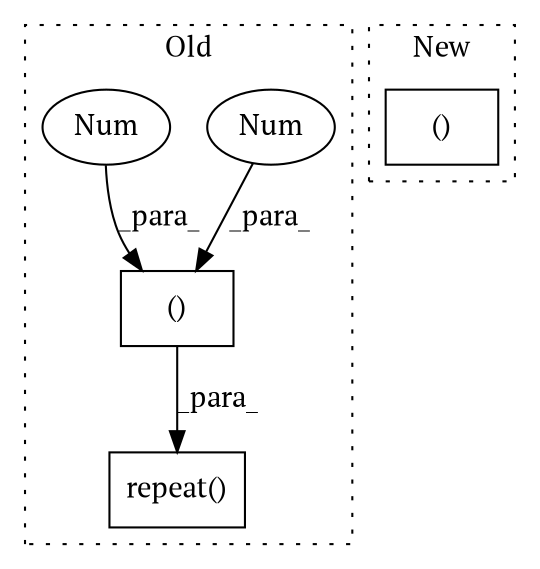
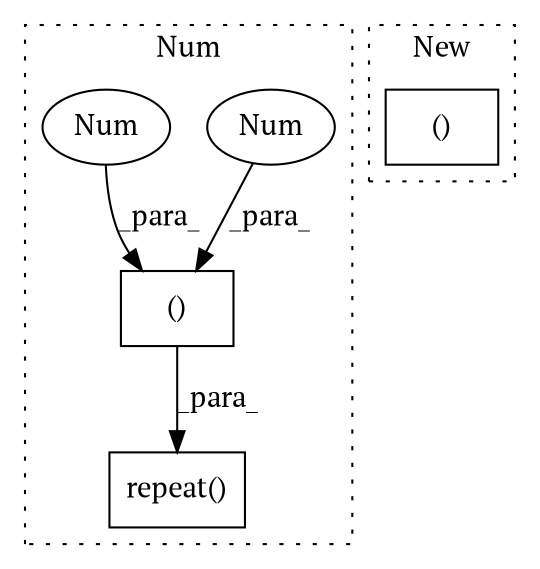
cluster "Old": label "Old" -> "Num"
